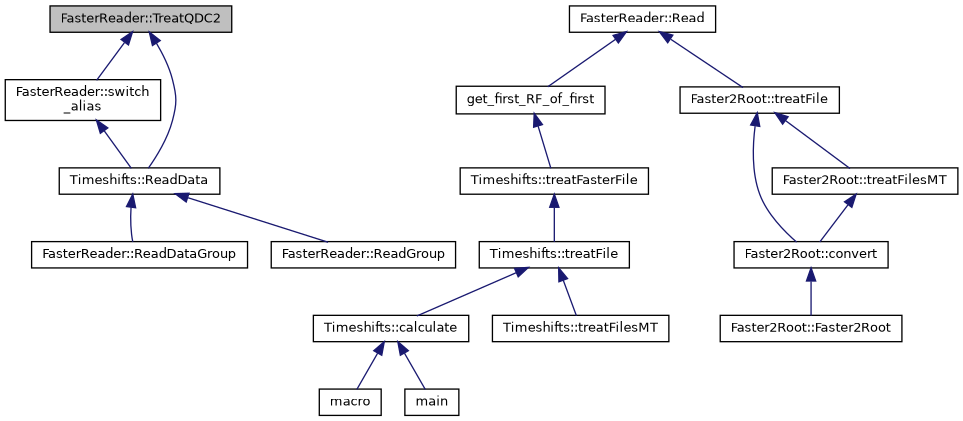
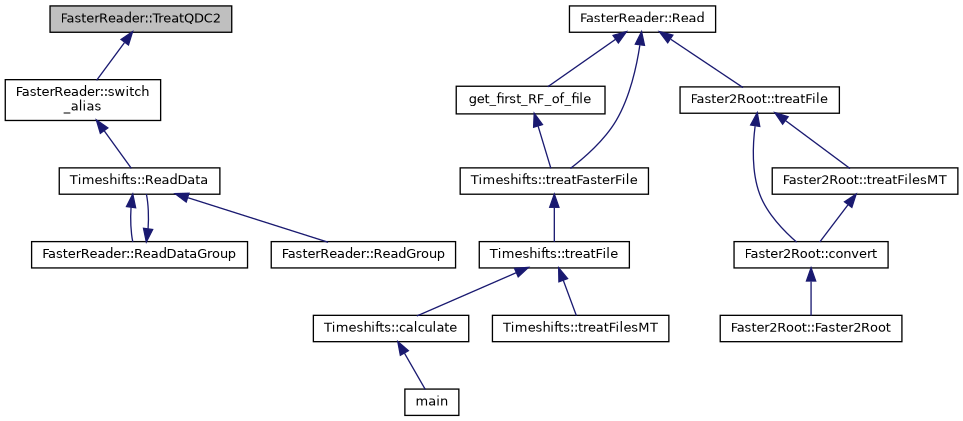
node "get_first_RF_of_first": label "get_first_RF_of_first" -> "get_first_RF_of_file"
edge "Timeshifts::ReadData" -> "FasterReader::TreatQDC2": now "Timeshifts::ReadData" -> "FasterReader::ReadDataGroup"
edge "Timeshifts::treatFasterFile" -> "FasterReader::Read": added
node "macro": removed
